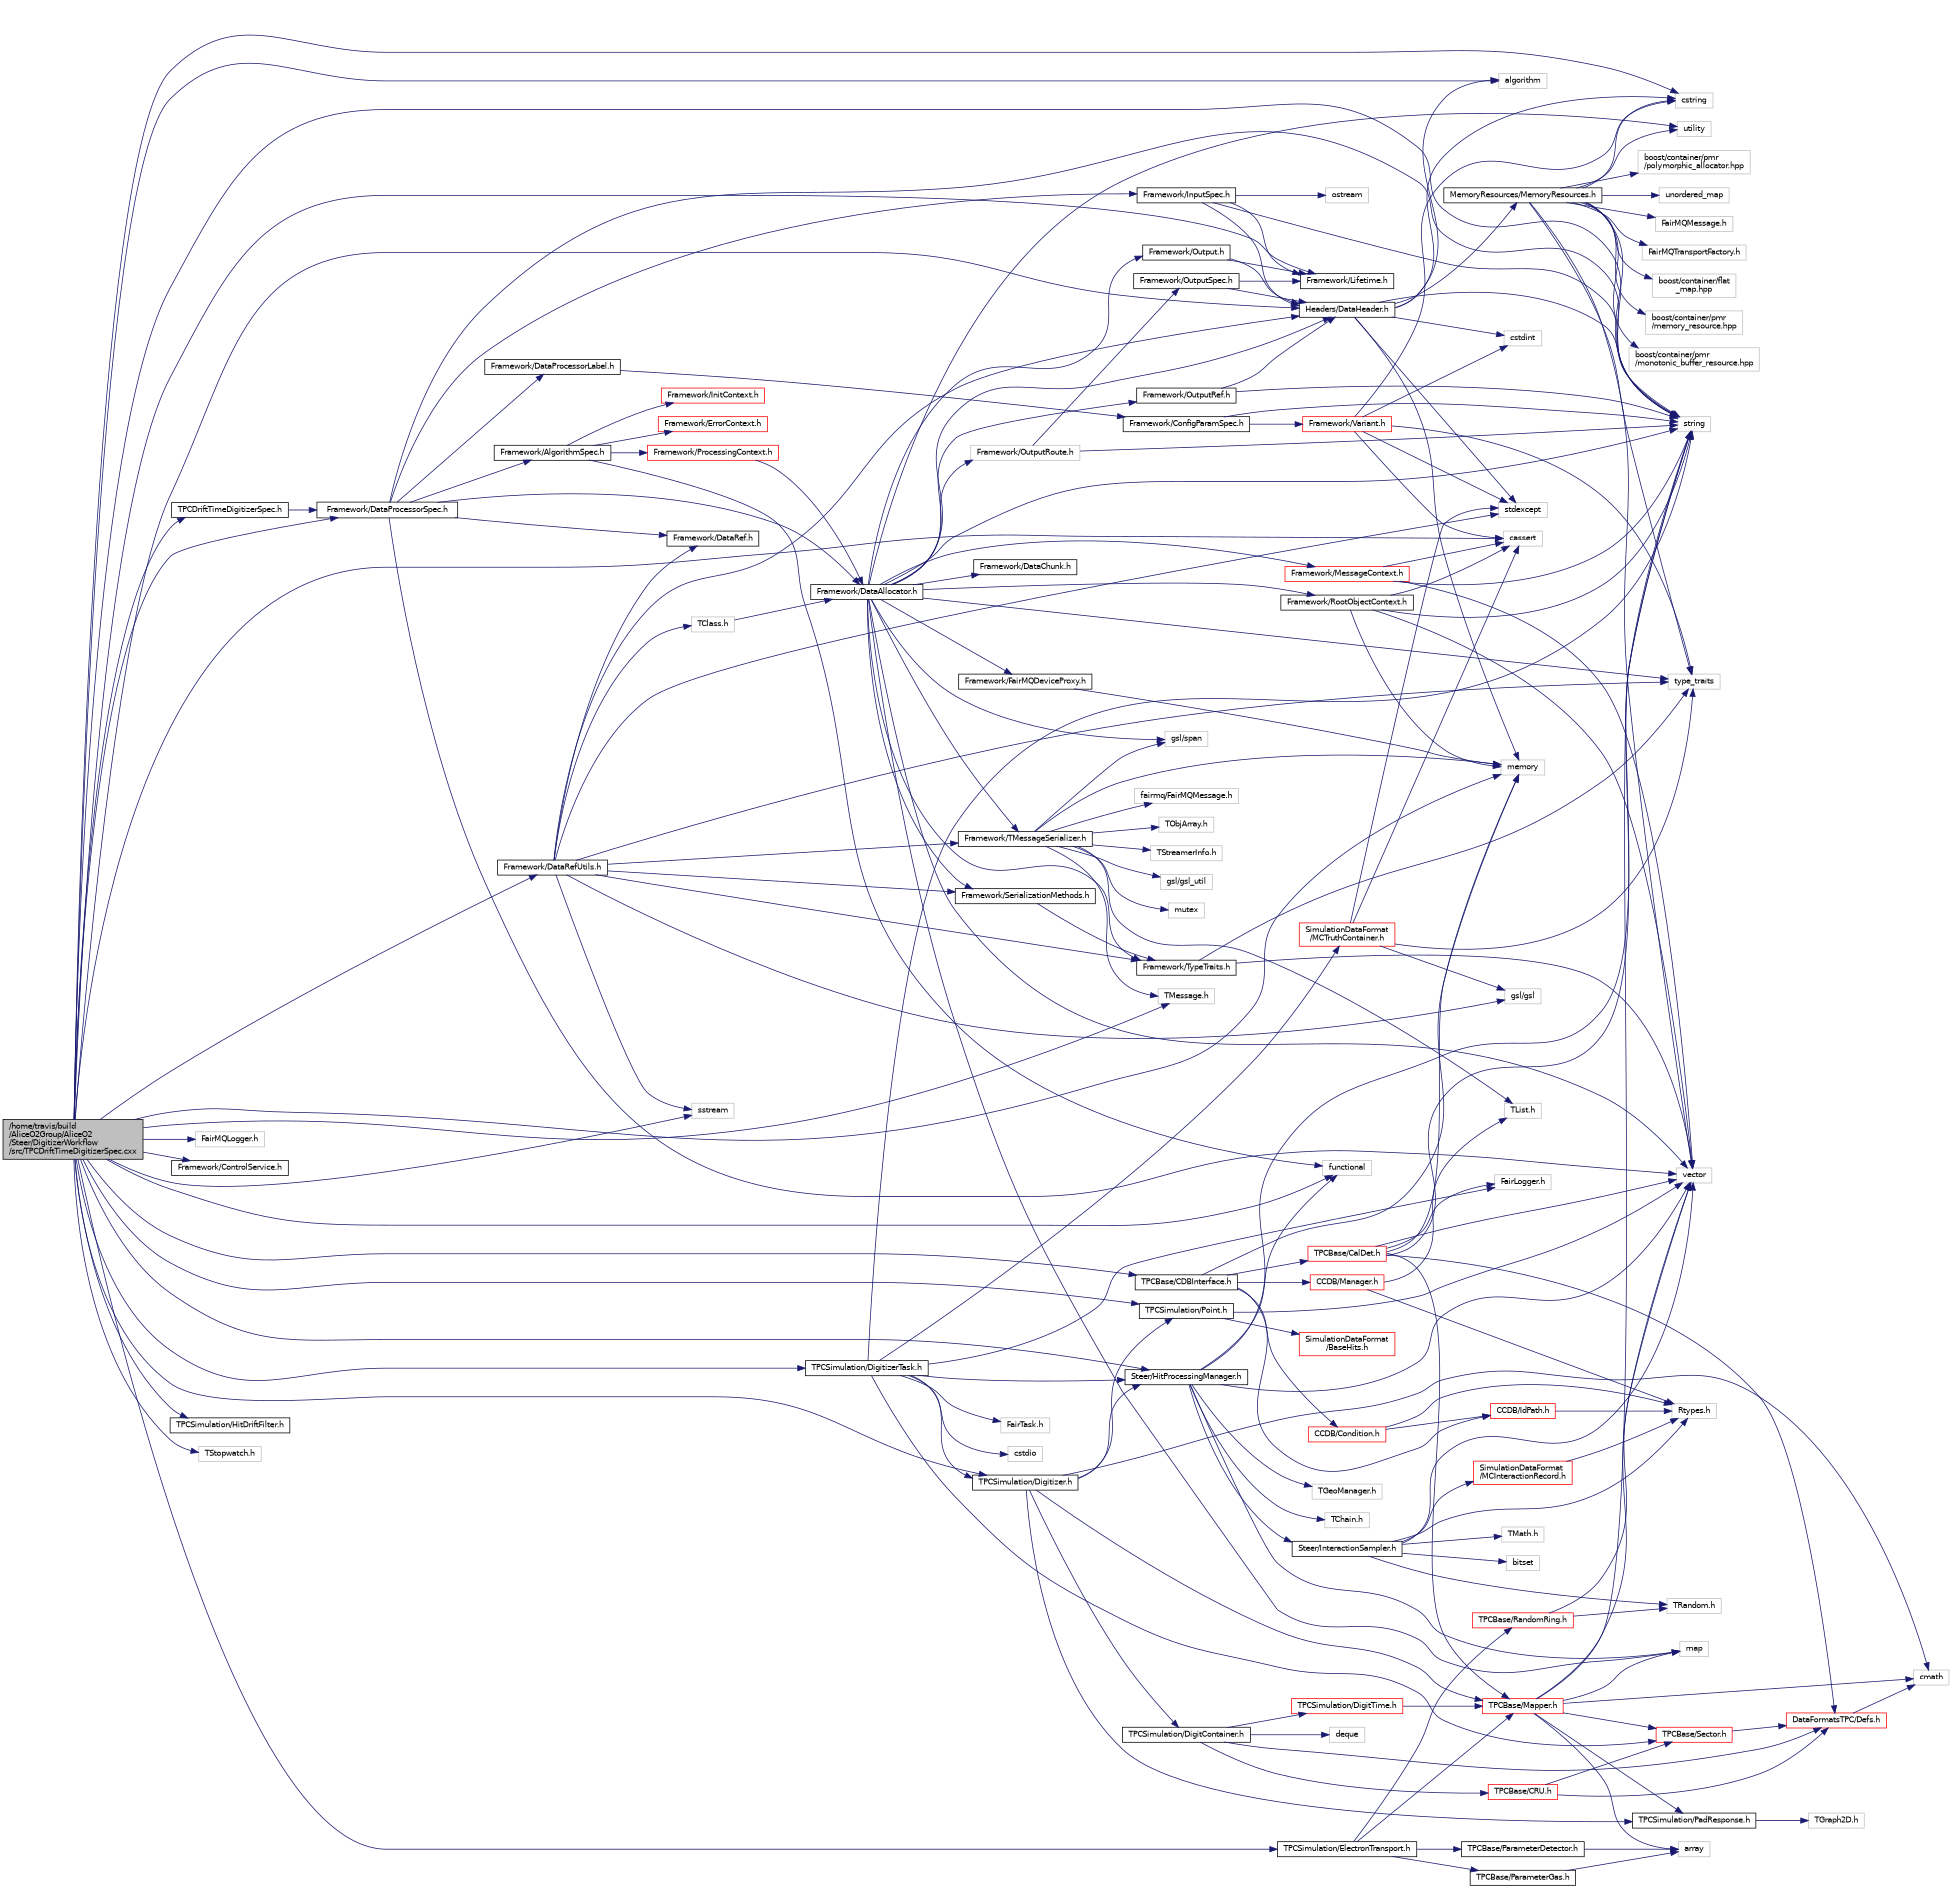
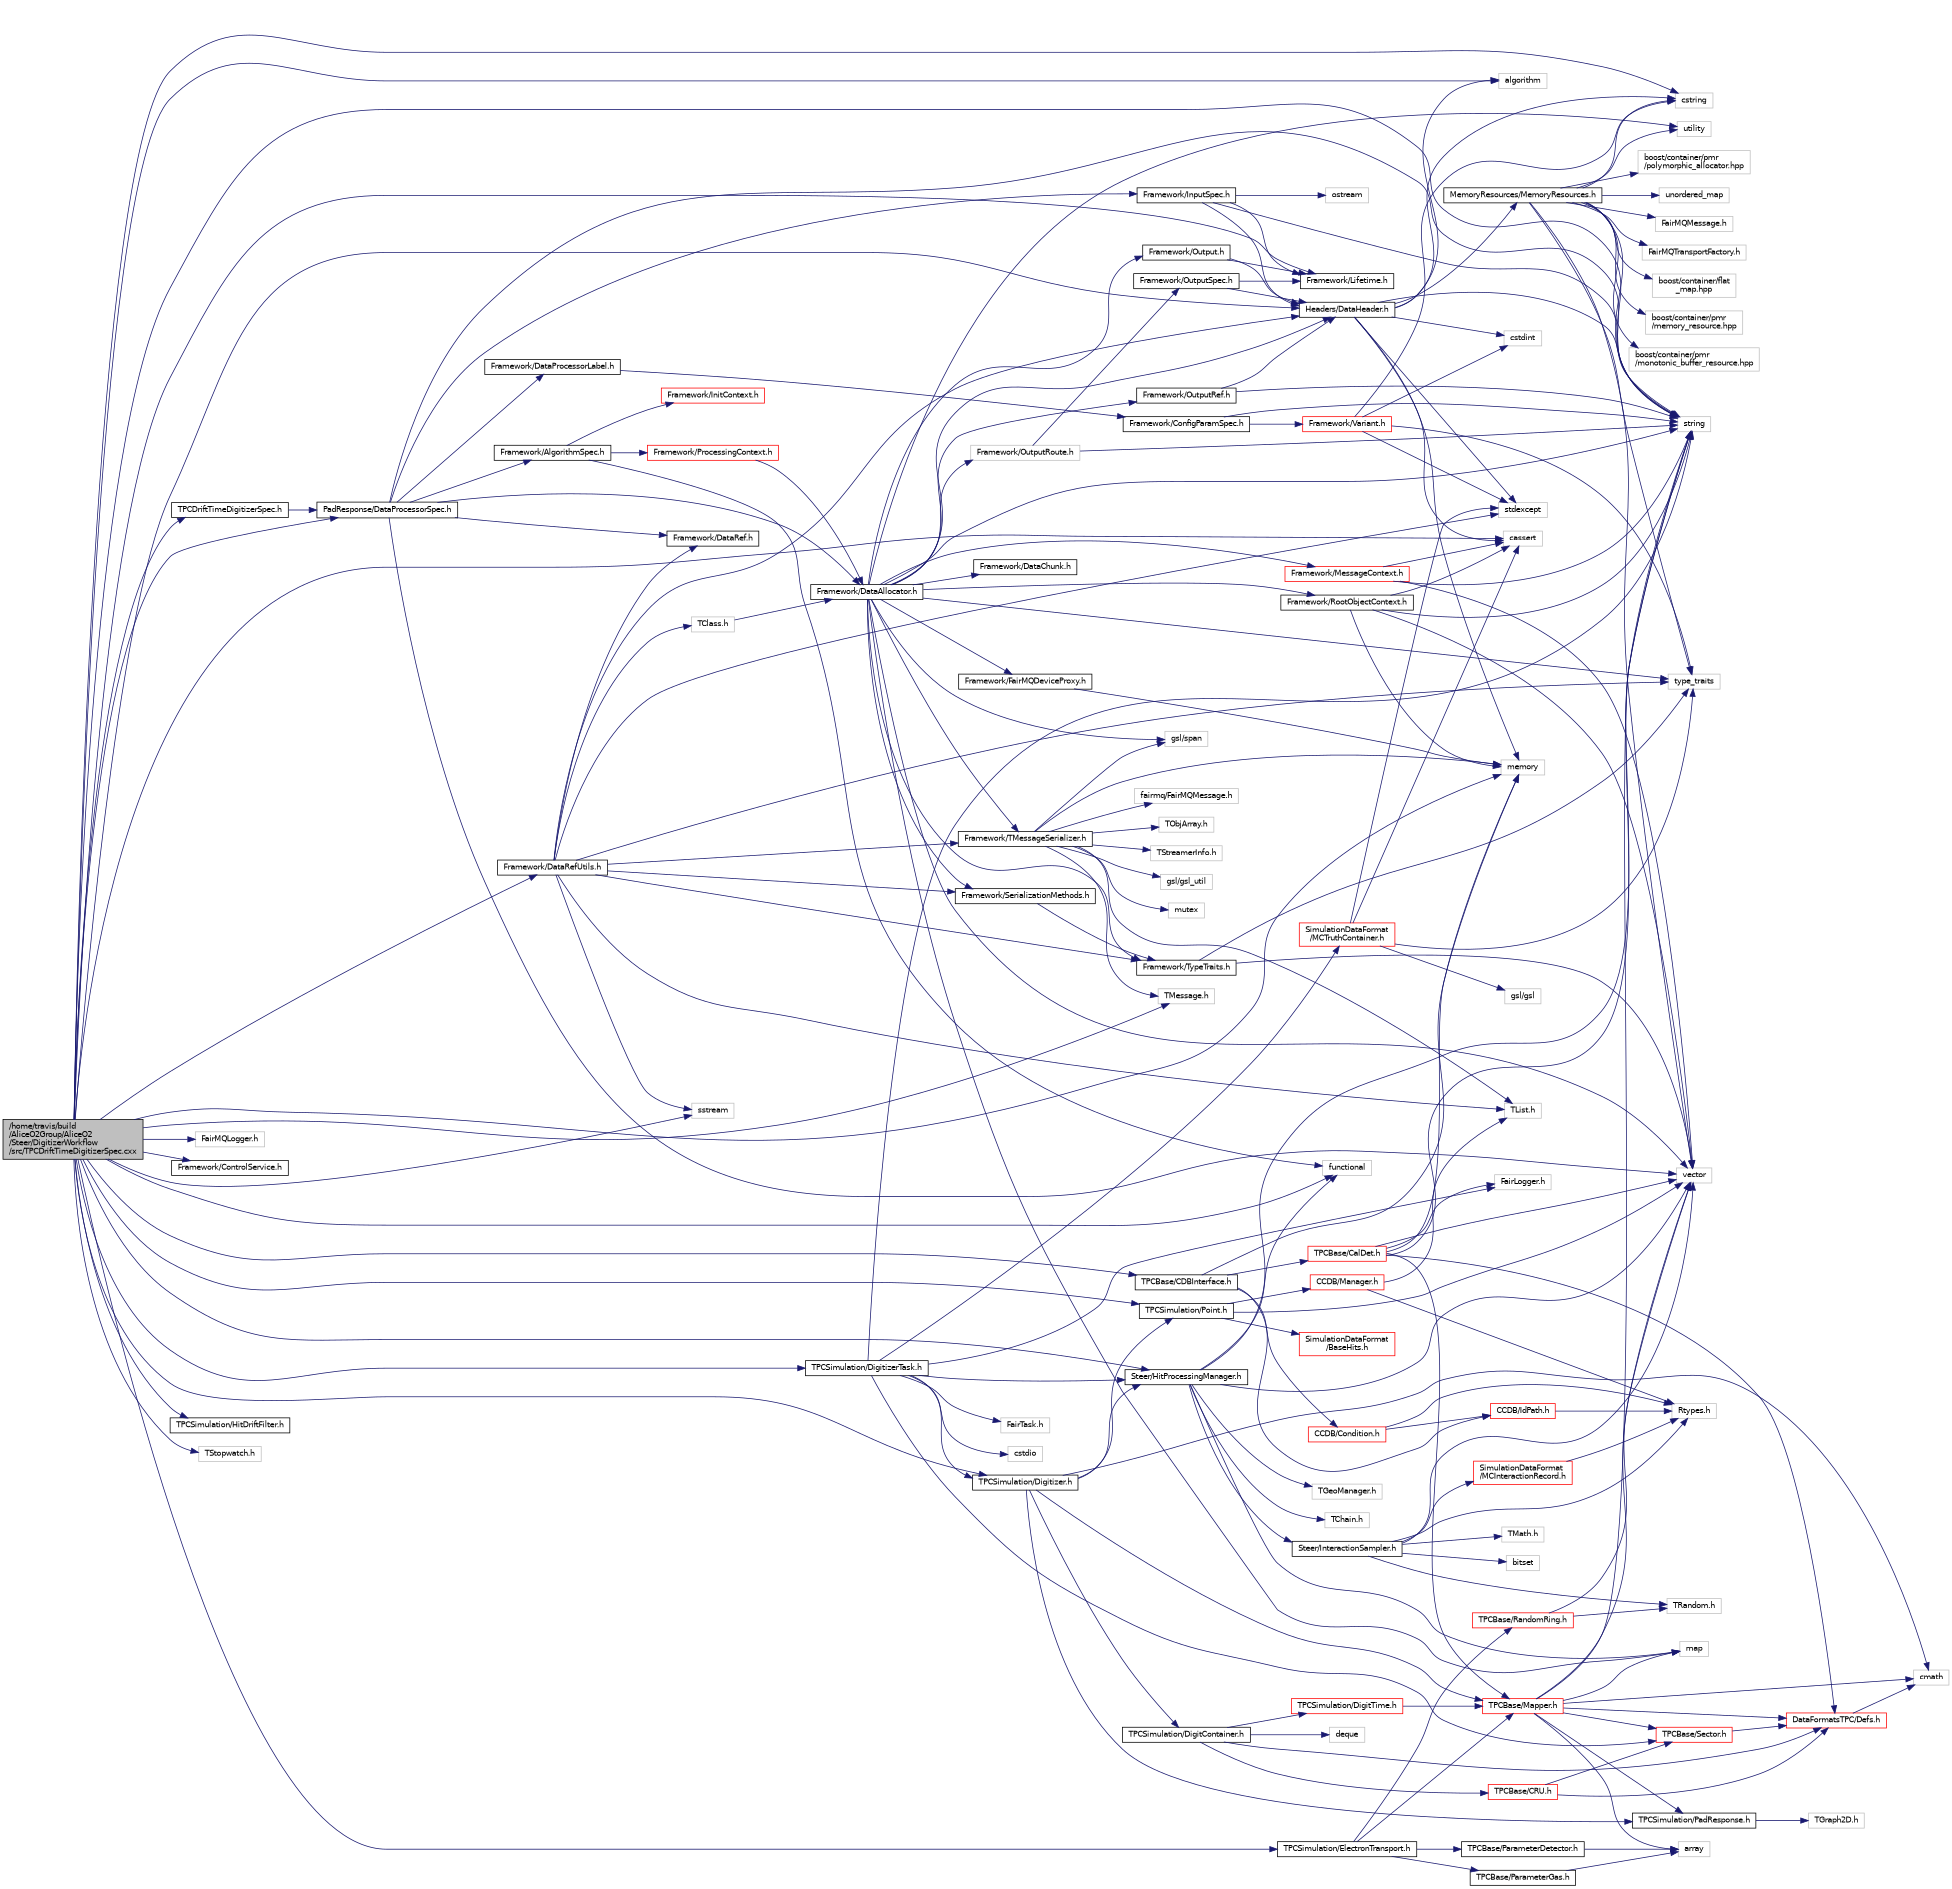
node "Framework/ErrorContext.h": removed
edge "Framework/Variant.h" -> "cassert": now "Headers/DataHeader.h" -> "cassert"
node "Framework/DataProcessorSpec.h": label "Framework/DataProcessorSpec.h" -> "PadResponse/DataProcessorSpec.h"
edge "Framework/DataRefUtils.h" -> "gsl/gsl": now "Framework/DataRefUtils.h" -> "TList.h"
edge "TPCBase/CDBInterface.h" -> "CCDB/Manager.h": now "TPCSimulation/Point.h" -> "CCDB/Manager.h"
edge "TPCBase/Mapper.h" -> "DataFormatsTPC/Defs.h": added
